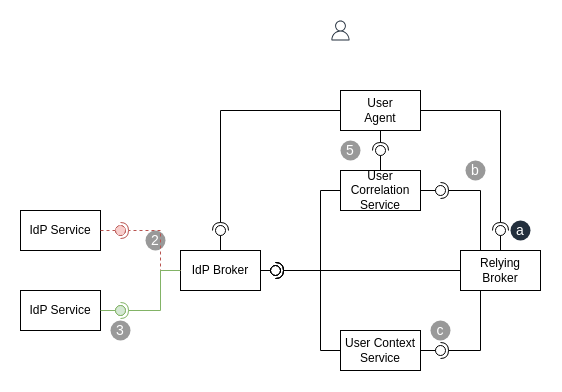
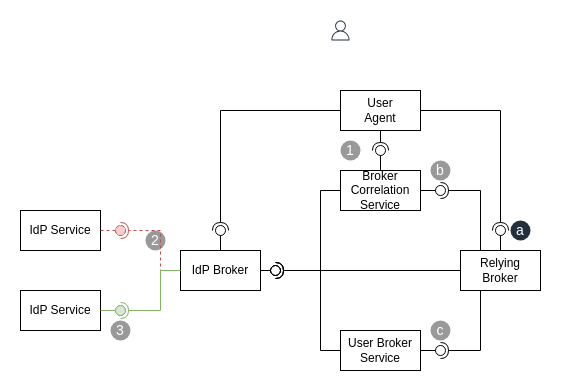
node "5": label "5" -> "1"
node "b": moved (476, 171) -> (441, 171)
node "User Correlation Service": label "User Correlation Service" -> "Broker Correlation Service"
node "User Context Service": label "User Context Service" -> "User Broker Service"
